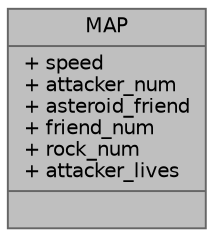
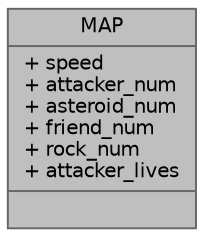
node "MAP": text "+ asteroid_friend" -> "+ asteroid_num"
